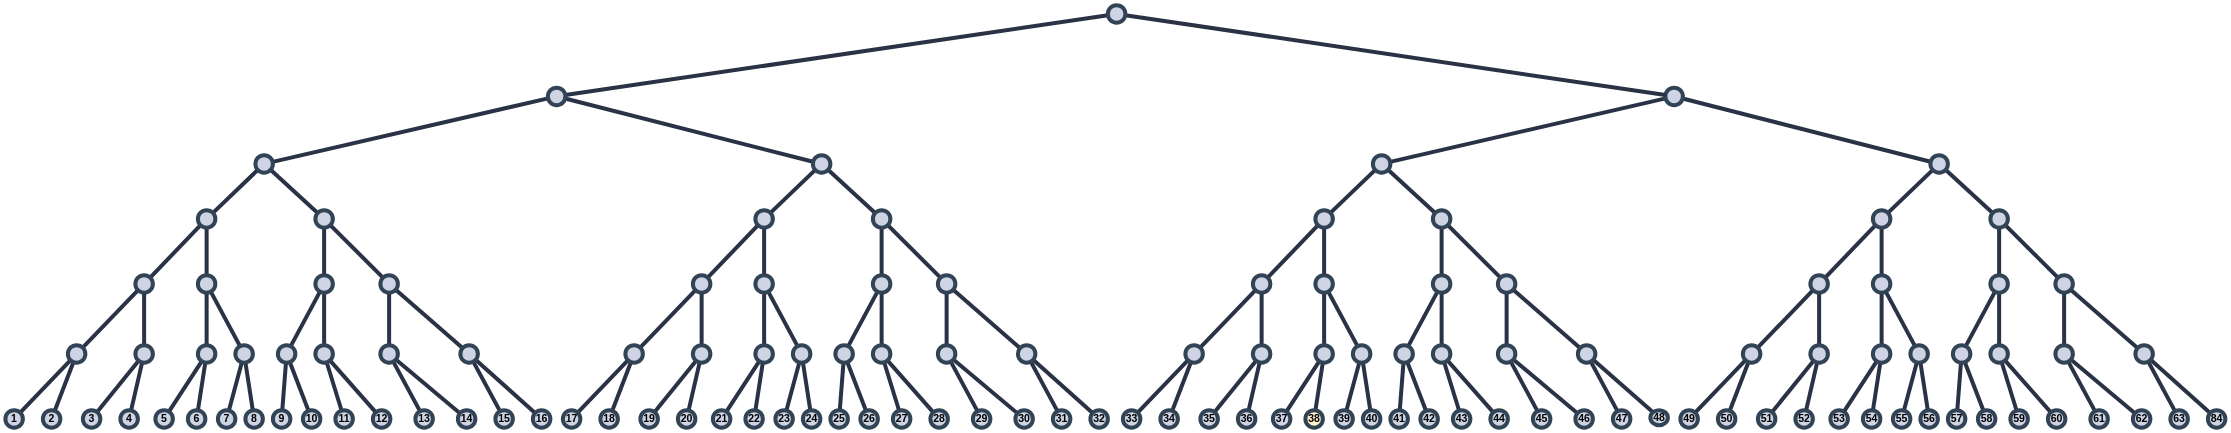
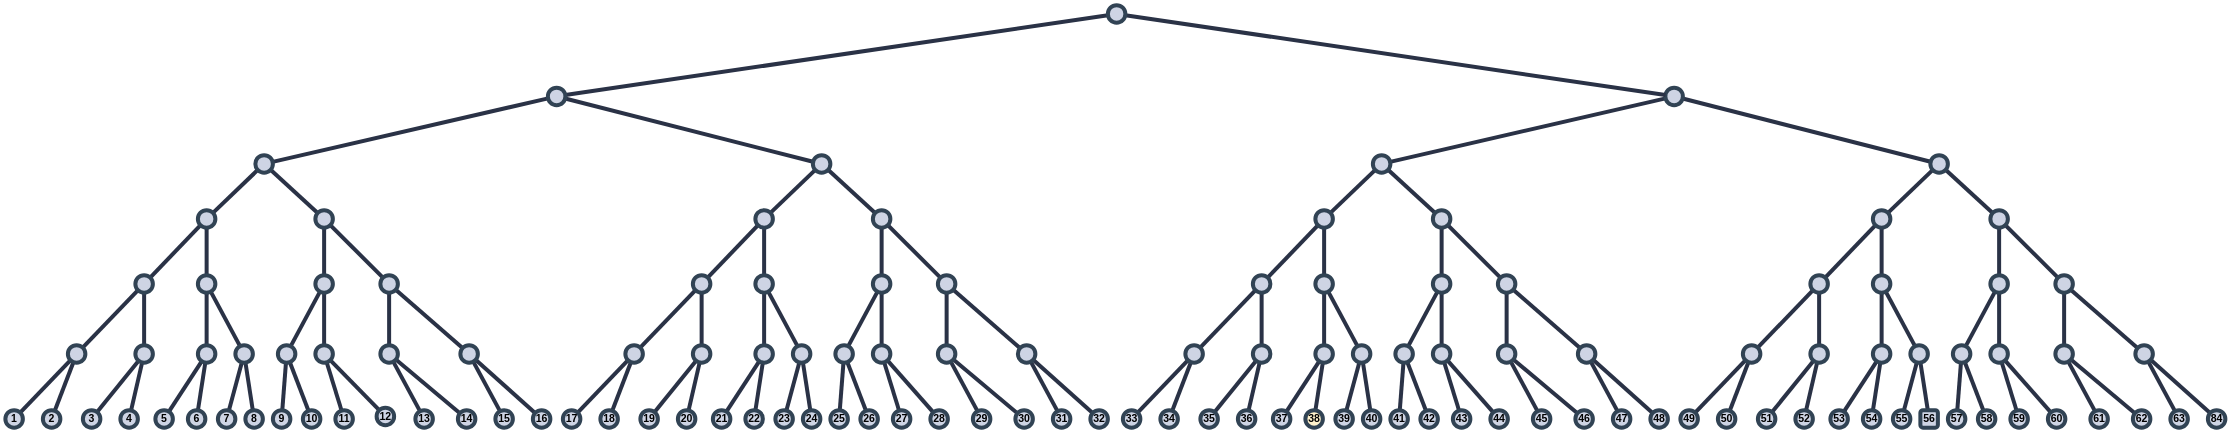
node "48": size 18x15 -> 18x18
node "12": moved (381, 419) -> (385, 416)
node "56": shape ellipse -> rounded rectangle
